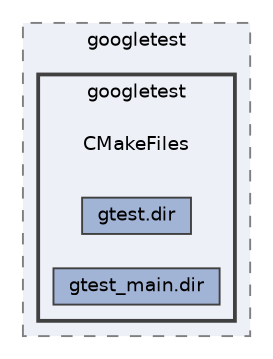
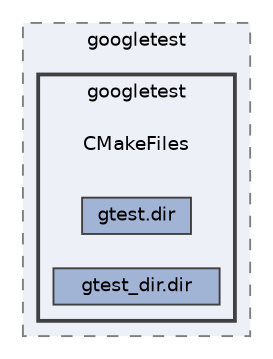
node "gtest_main.dir": label "gtest_main.dir" -> "gtest_dir.dir"
